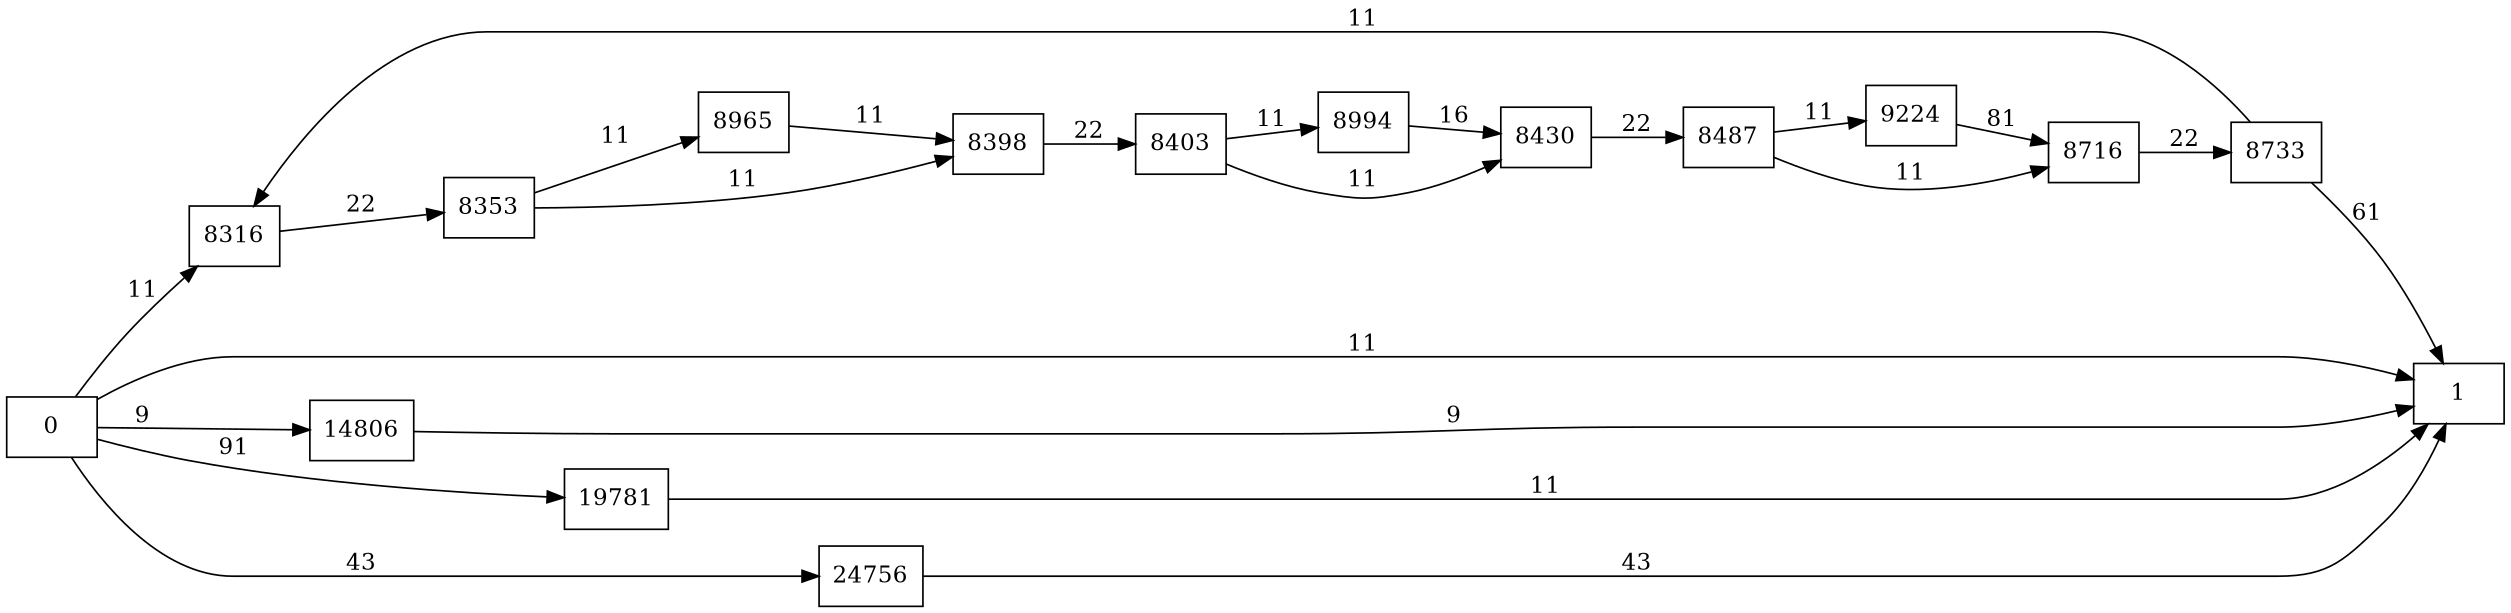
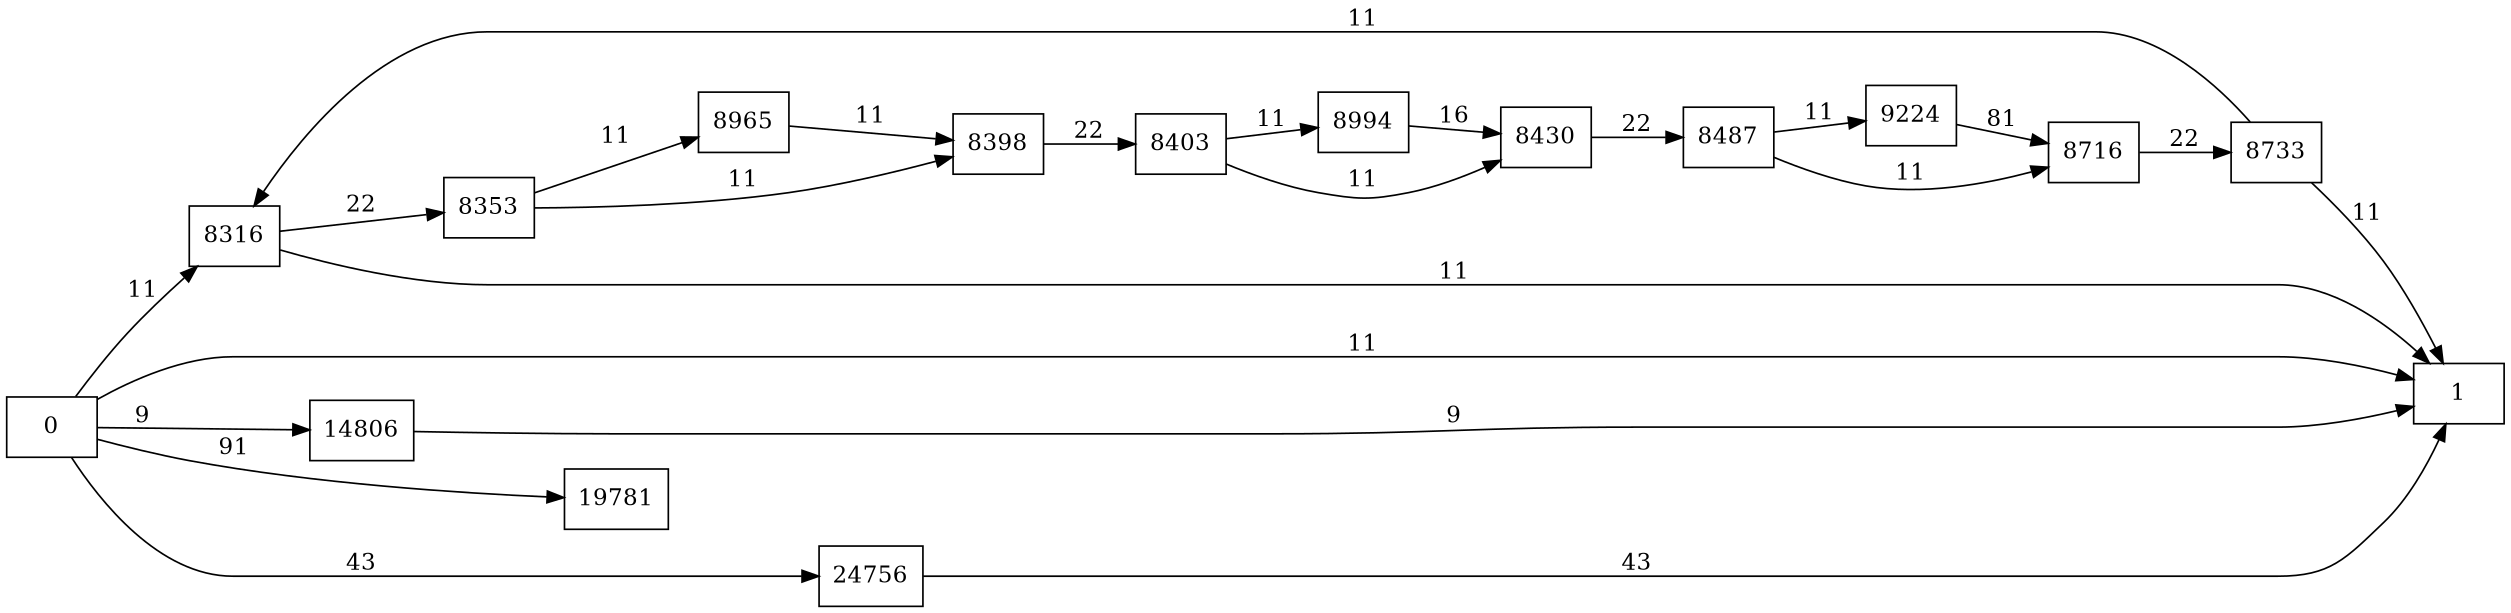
edge "8733" -> "1": label "61" -> "11"
edge "19781" -> "1": now "8316" -> "1"
